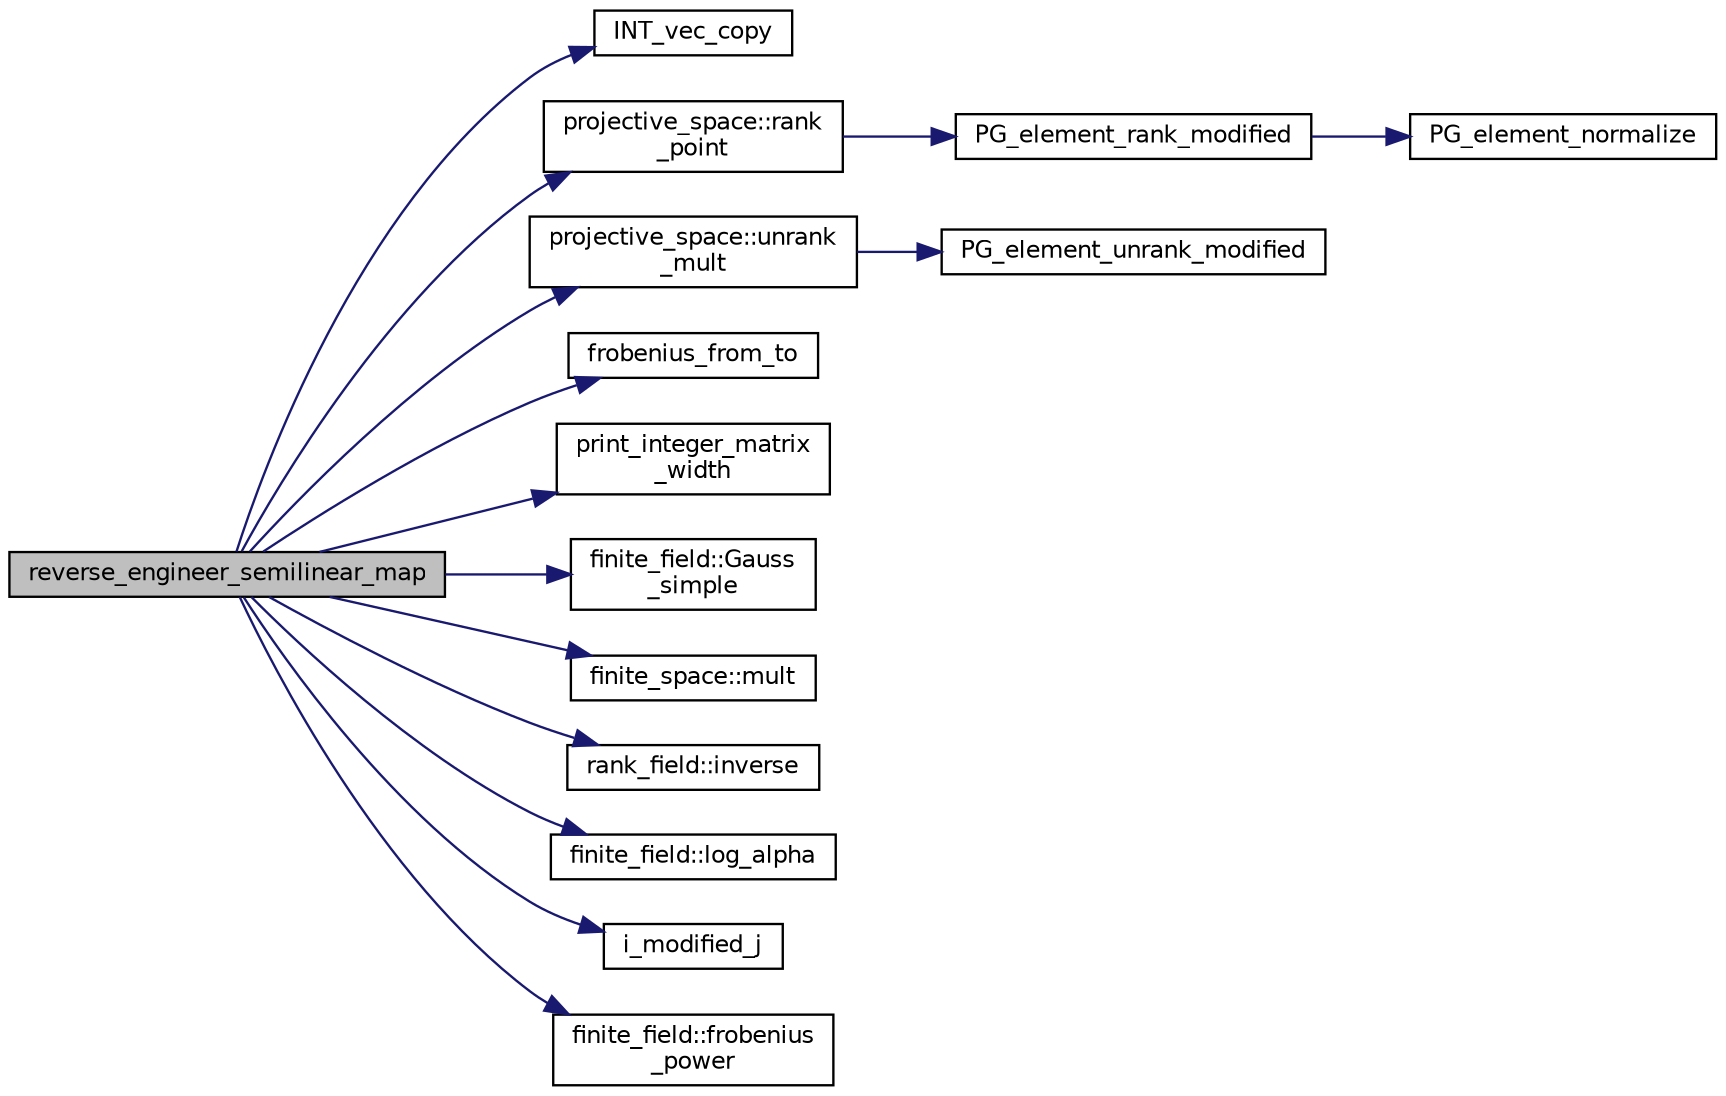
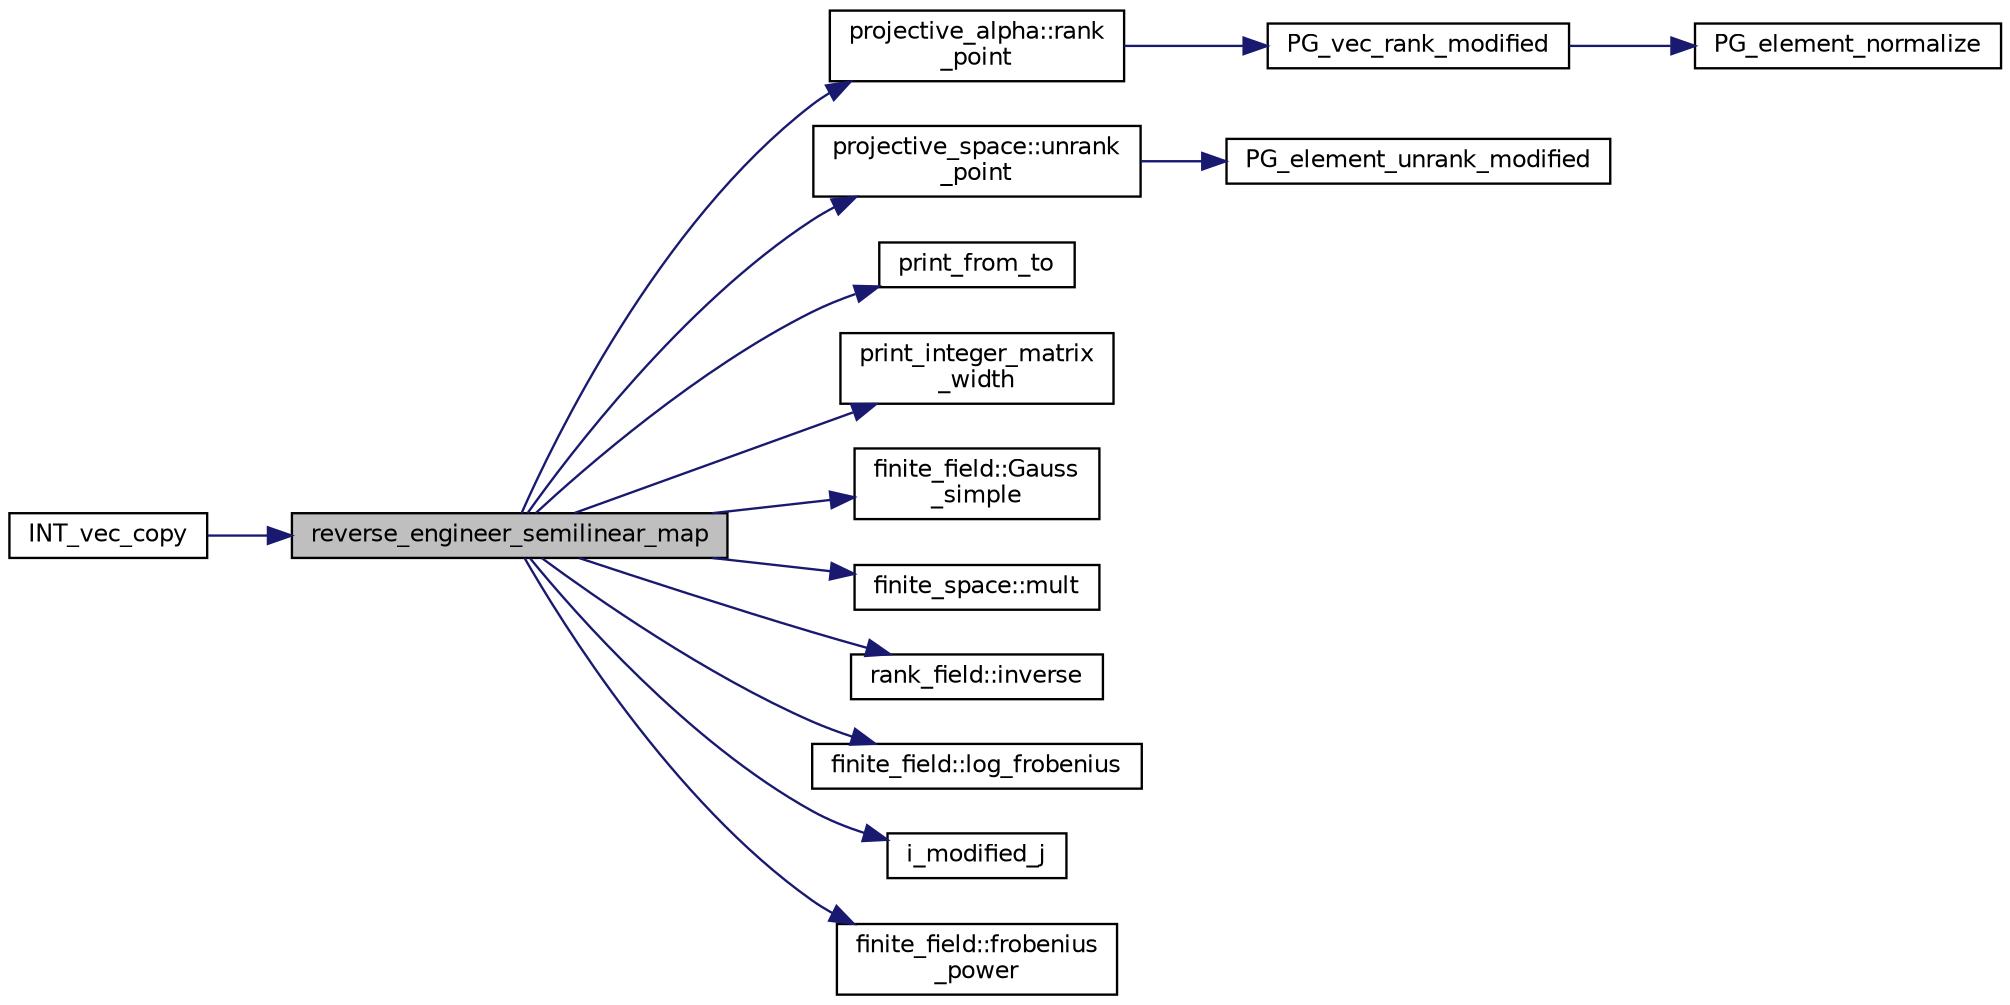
node "projective_space::rank _point": label "projective_space::rank _point" -> "projective_alpha::rank _point"
node "PG_element_rank_modified": label "PG_element_rank_modified" -> "PG_vec_rank_modified"
node "projective_space::unrank _mult": label "projective_space::unrank _mult" -> "projective_space::unrank _point"
edge "reverse_engineer_semilinear_map" -> "INT_vec_copy": reversed
node "frobenius_from_to": label "frobenius_from_to" -> "print_from_to"
node "finite_field::log_alpha": label "finite_field::log_alpha" -> "finite_field::log_frobenius"
